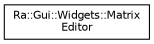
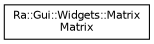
node "Ra::Gui::Widgets::Matrix Editor": label "Ra::Gui::Widgets::Matrix Editor" -> "Ra::Gui::Widgets::Matrix Matrix"
